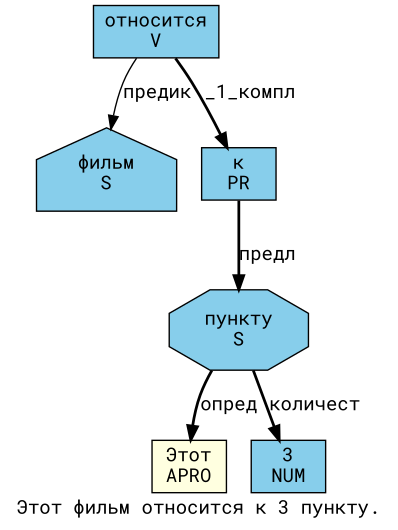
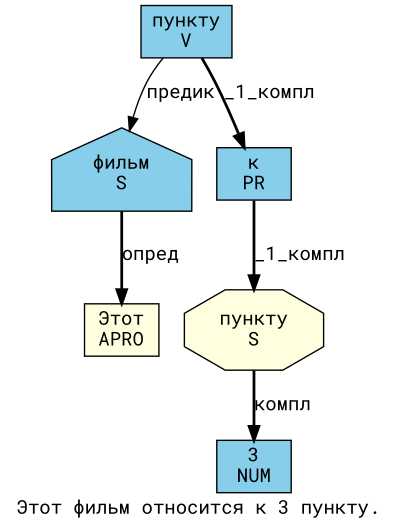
node "относится V": label "относится V" -> "пункту V"
edge "к PR" -> "пункту S": label "предл" -> "_1_компл"
node "пункту S": fillcolor skyblue -> lightyellow
edge "пункту S" -> "Этот APRO": now "фильм S" -> "Этот APRO"
edge "пункту S" -> "3 NUM": label "количест" -> "компл"
